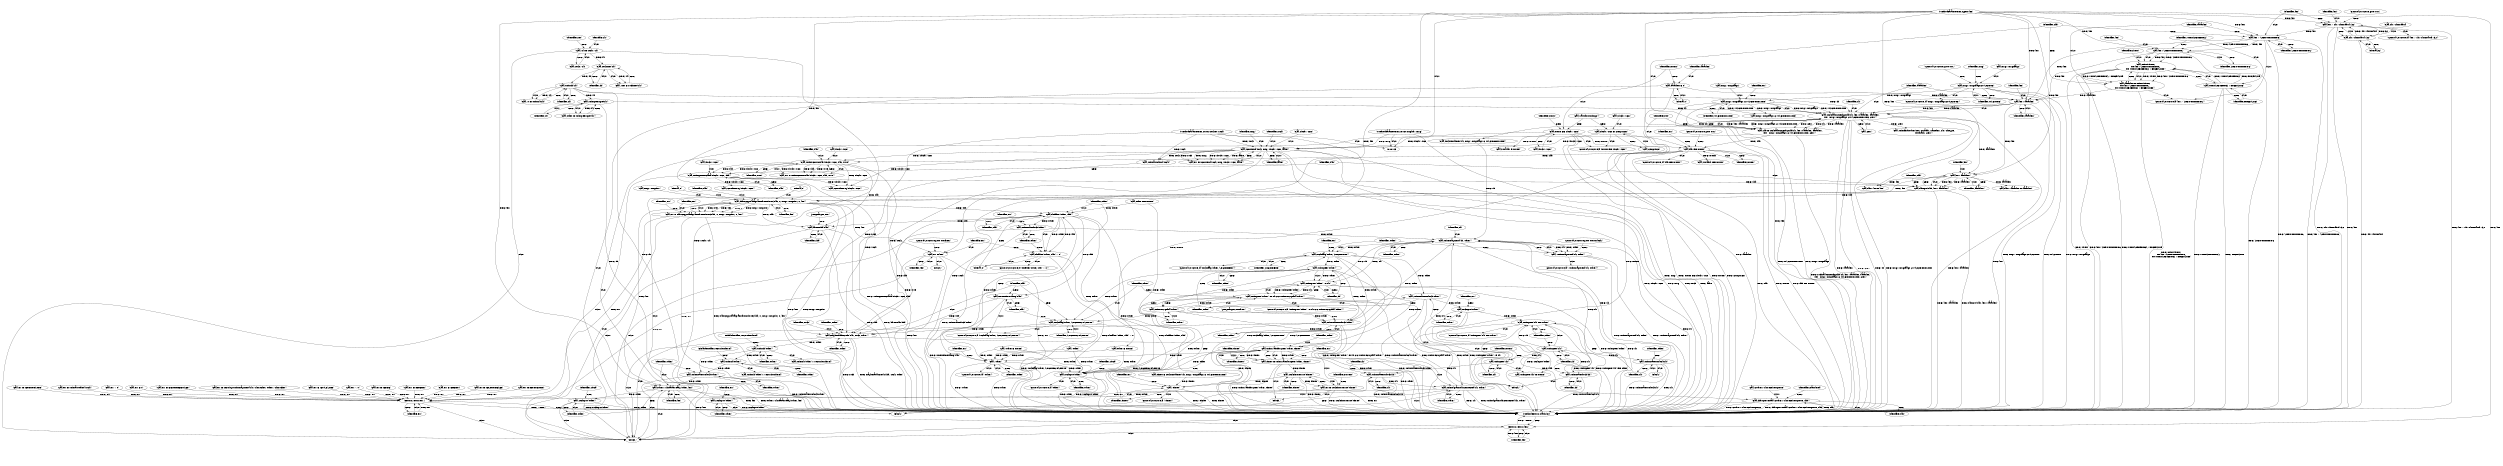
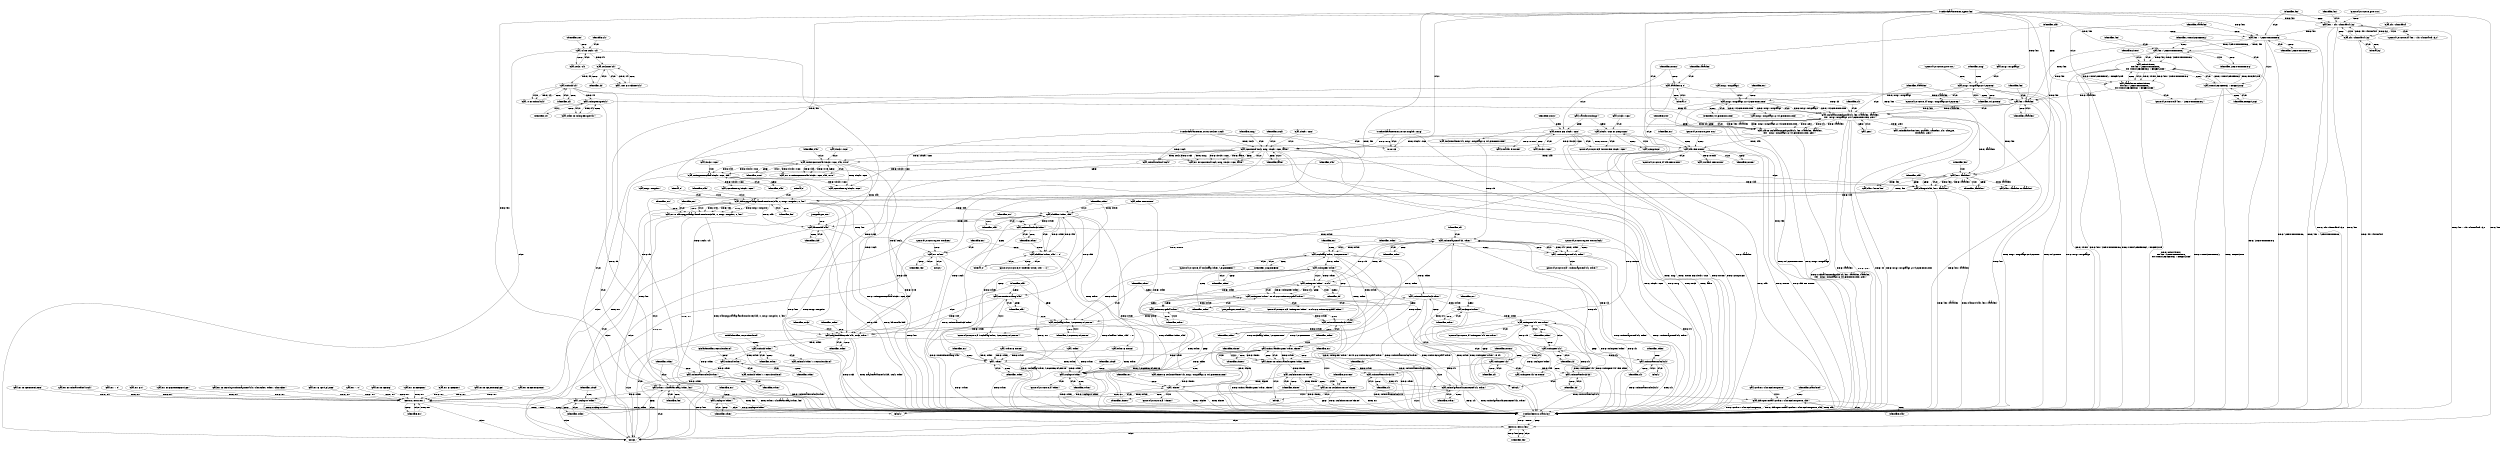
node "(ControlStructure,if (!other))": removed
